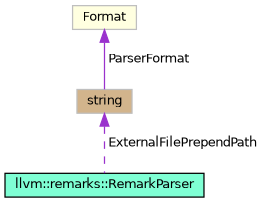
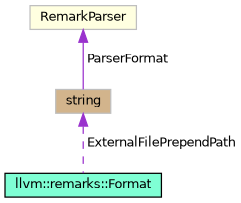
node "Format": label "Format" -> "RemarkParser"
node "llvm::remarks::RemarkParser": label "llvm::remarks::RemarkParser" -> "llvm::remarks::Format"
